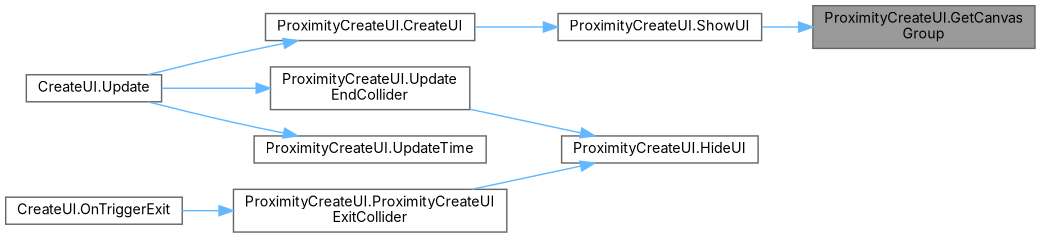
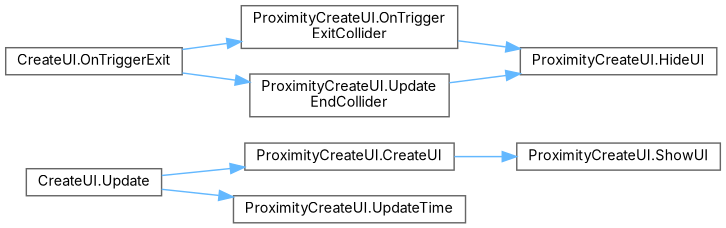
node "ProximityCreateUI.GetCanvas Group": removed
edge "CreateUI.Update" -> "ProximityCreateUI.Update EndCollider": now "CreateUI.OnTriggerExit" -> "ProximityCreateUI.Update EndCollider"
node "ProximityCreateUI.ProximityCreateUI ExitCollider": label "ProximityCreateUI.ProximityCreateUI ExitCollider" -> "ProximityCreateUI.OnTrigger ExitCollider"
